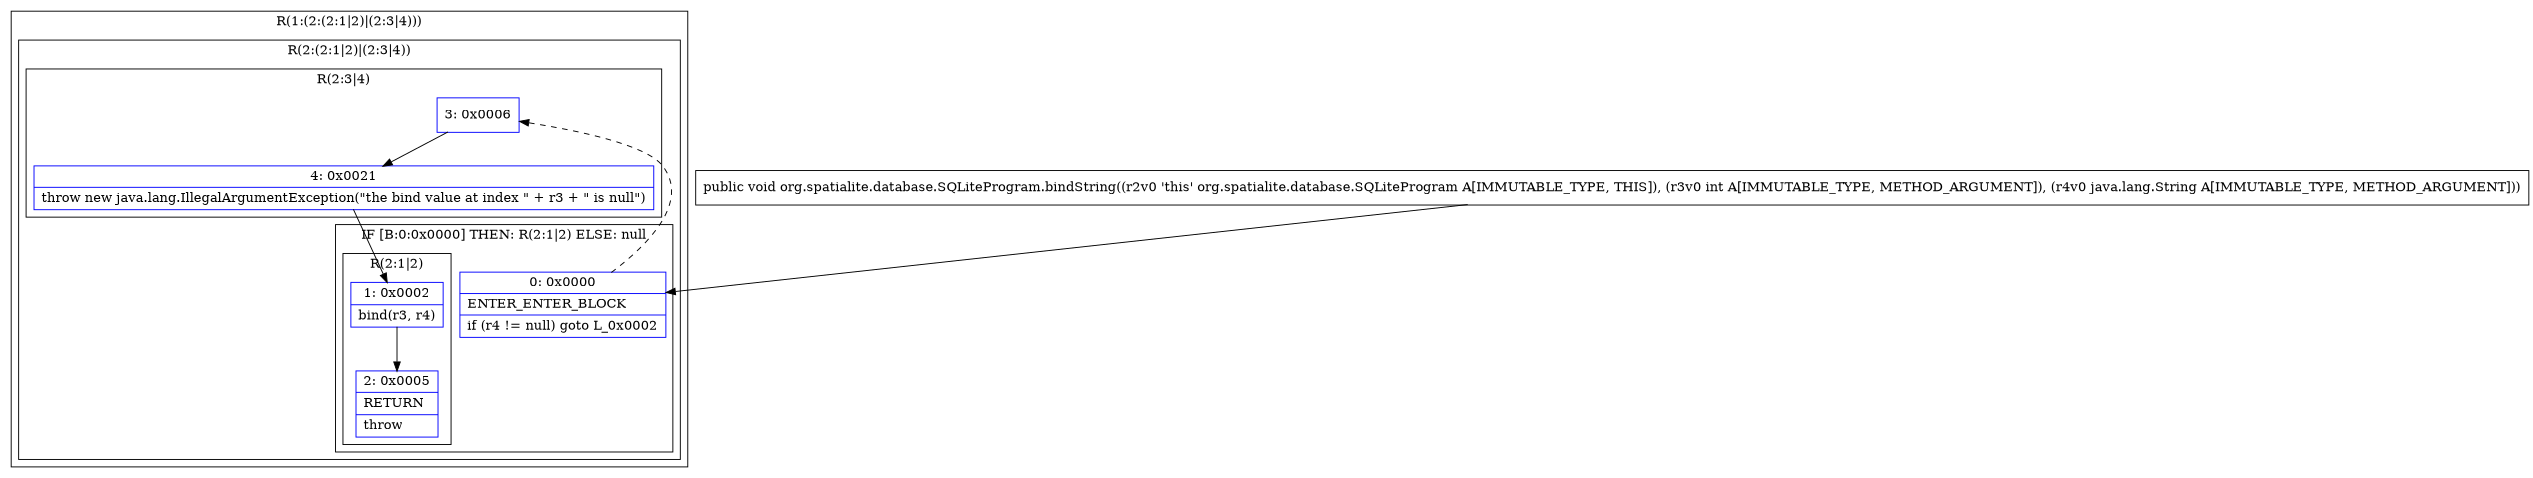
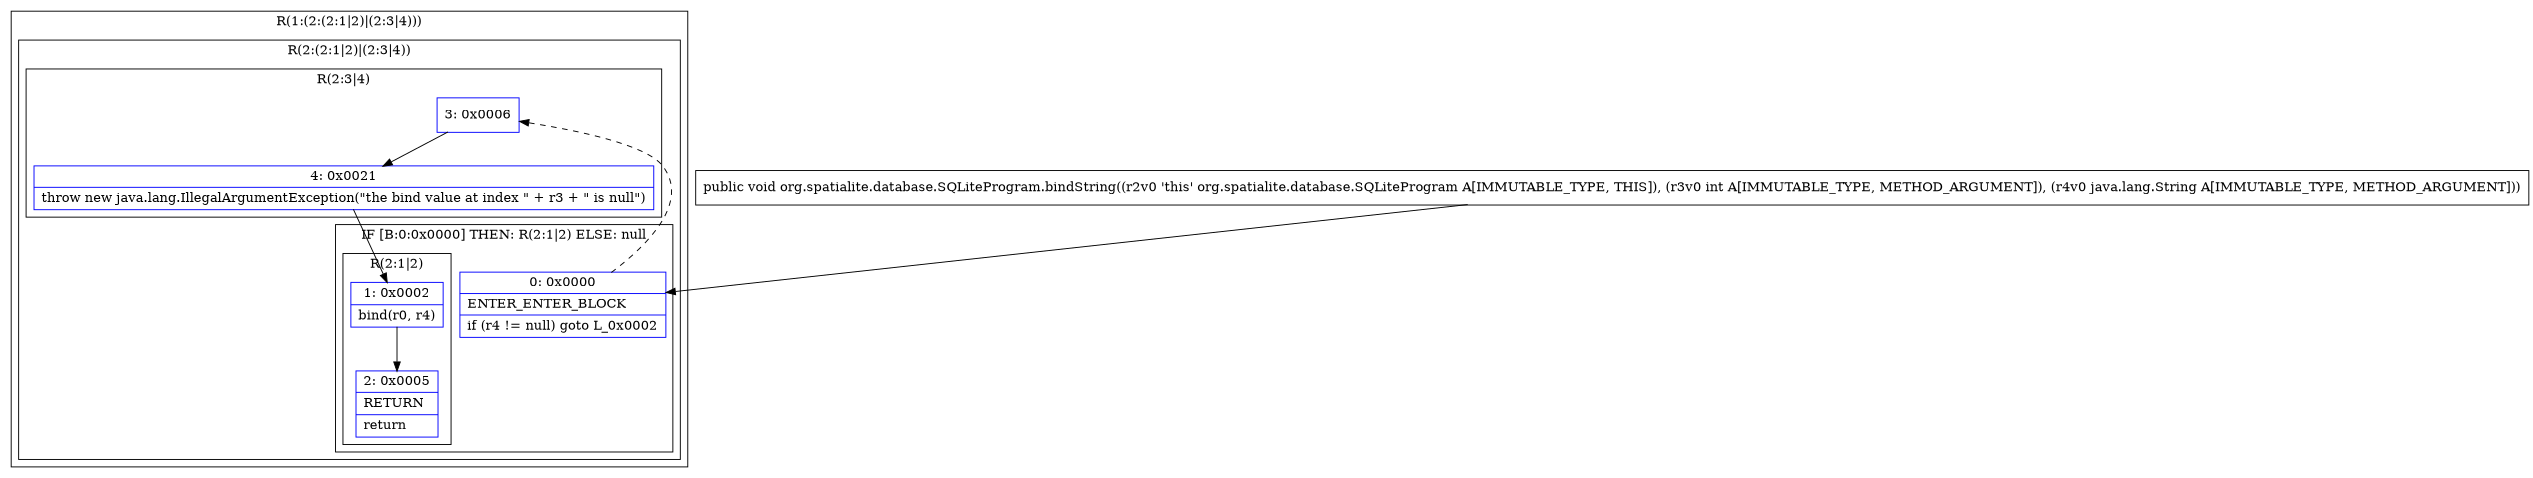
node "1: 0x0002": text "bind(r3, r4)" -> "bind(r0, r4)"
node "2: 0x0005": text "throw" -> "return"
